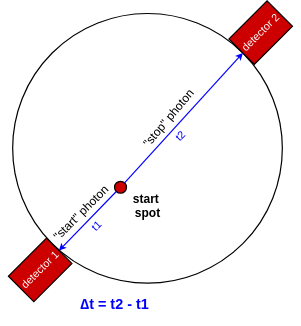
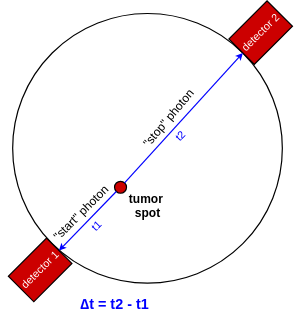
node "start spot": label "start spot" -> "tumor spot"
